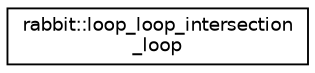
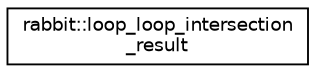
node "rabbit::loop_loop_intersection _loop": label "rabbit::loop_loop_intersection _loop" -> "rabbit::loop_loop_intersection _result"
